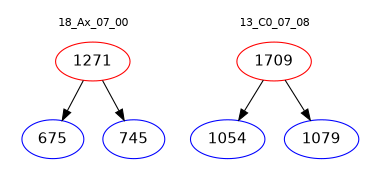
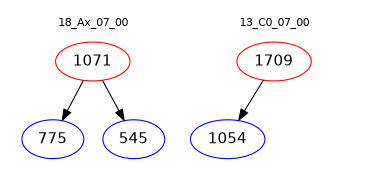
cluster "13_C0_07_08": label "13_C0_07_08" -> "13_C0_07_00"
node "1271": label "1271" -> "1071"
node "675": label "675" -> "775"
node "745": label "745" -> "545"
node "1079": removed
